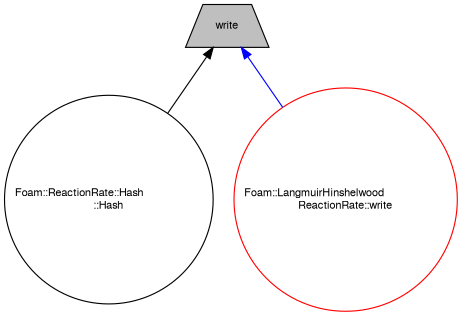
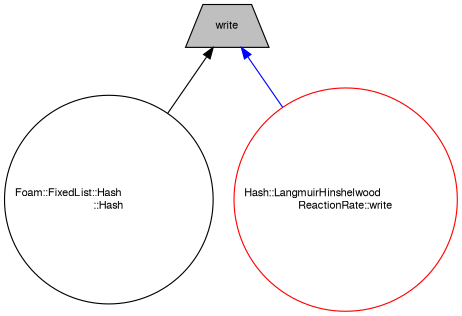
node "Foam::ReactionRate::Hash ::Hash": label "Foam::ReactionRate::Hash ::Hash" -> "Foam::FixedList::Hash ::Hash"
node "Foam::LangmuirHinshelwood ReactionRate::write": label "Foam::LangmuirHinshelwood ReactionRate::write" -> "Hash::LangmuirHinshelwood ReactionRate::write"
